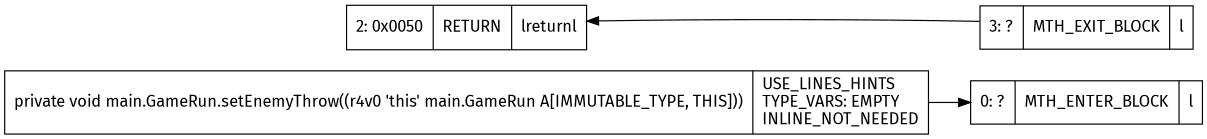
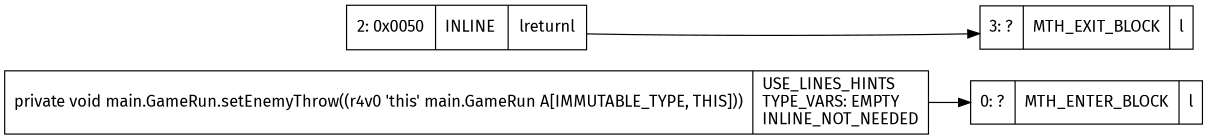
edge "3: ?" -> "2: 0x0050": reversed
node "2: 0x0050": text "RETURN" -> "INLINE"
